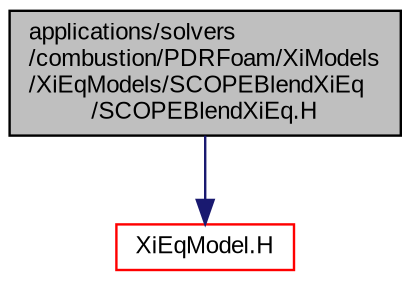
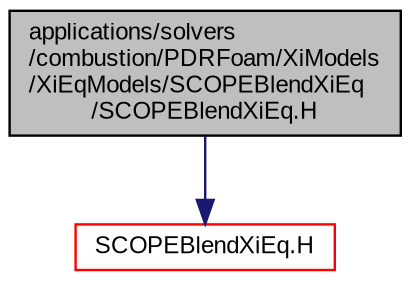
node "XiEqModel.H": label "XiEqModel.H" -> "SCOPEBlendXiEq.H"
